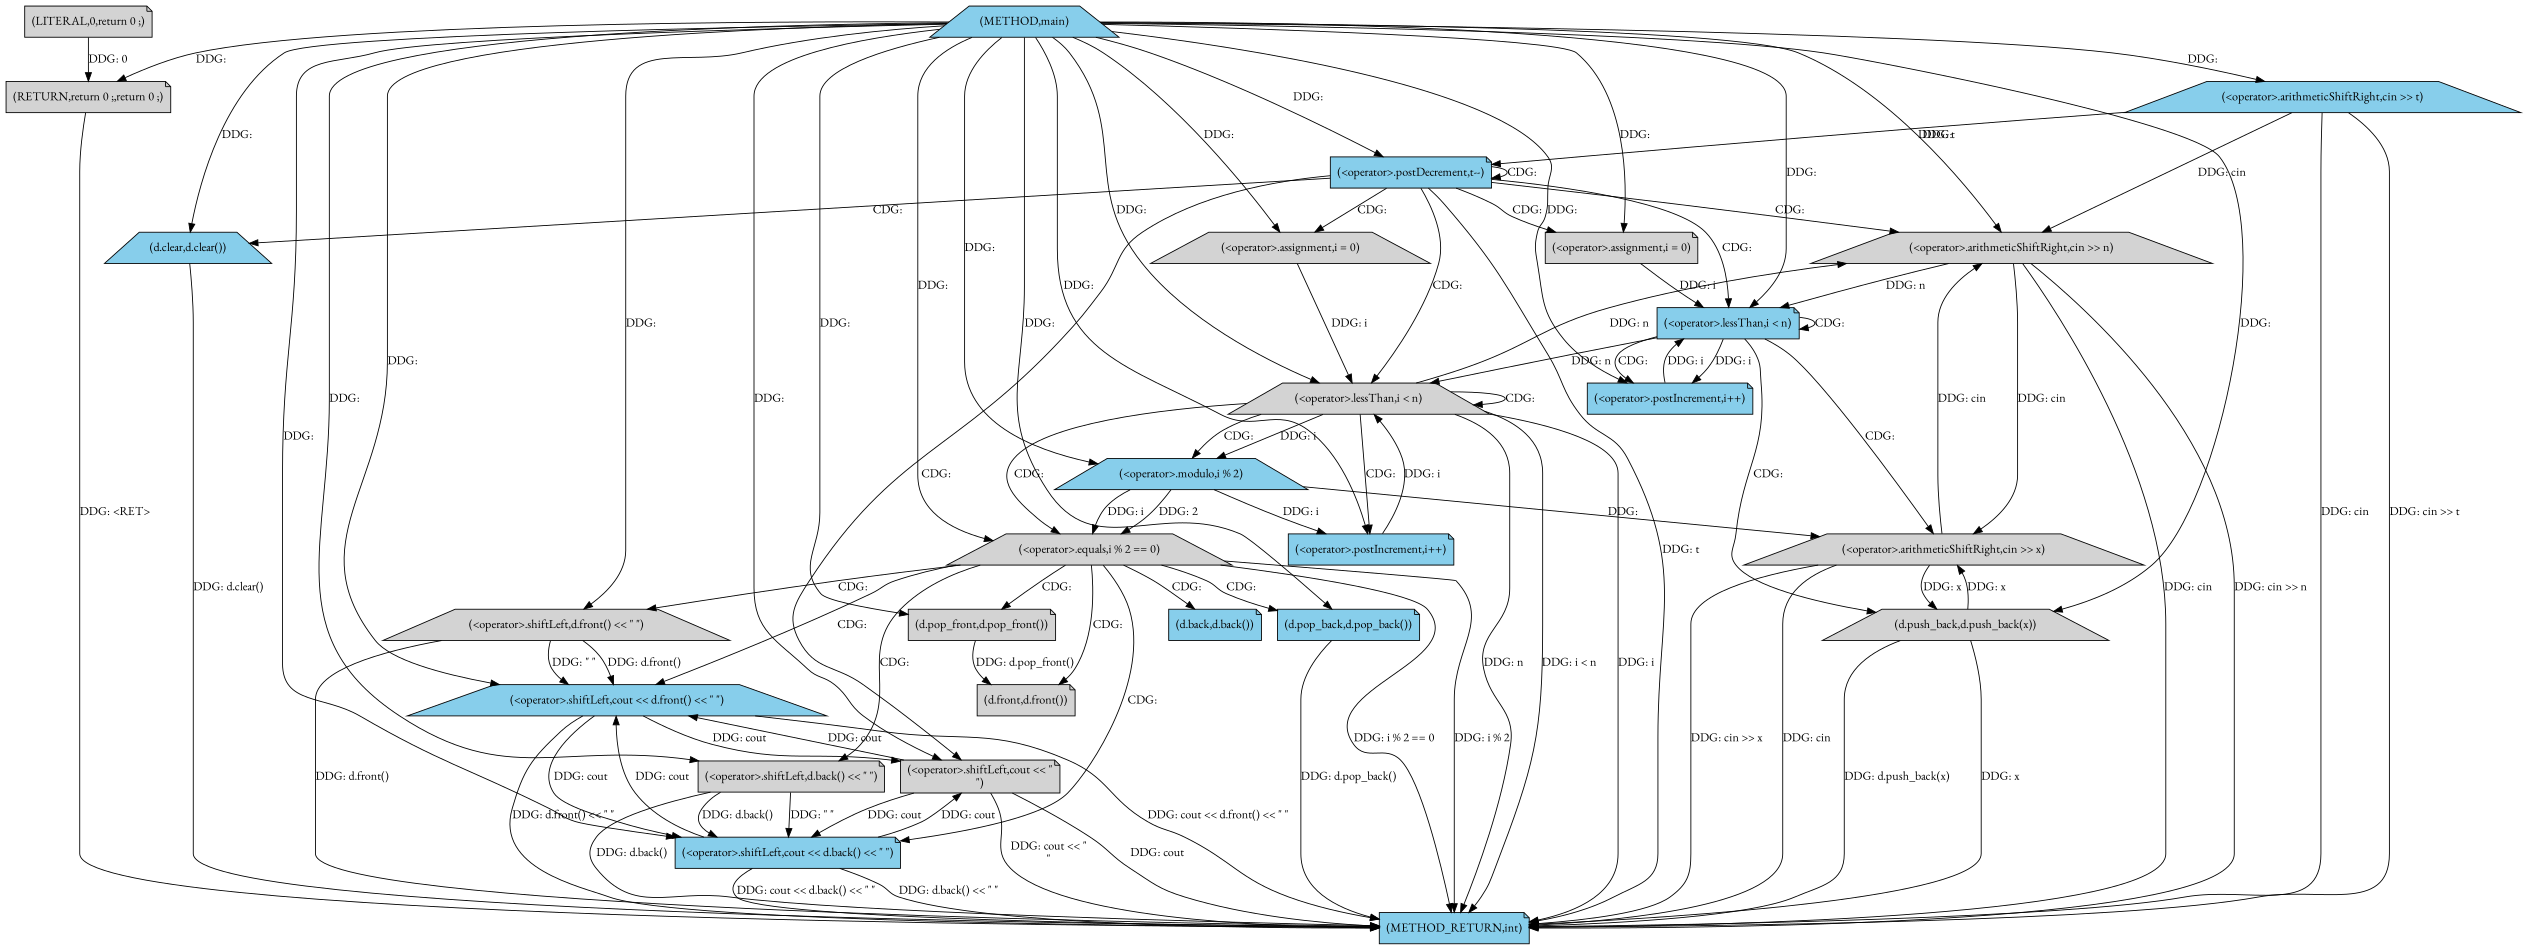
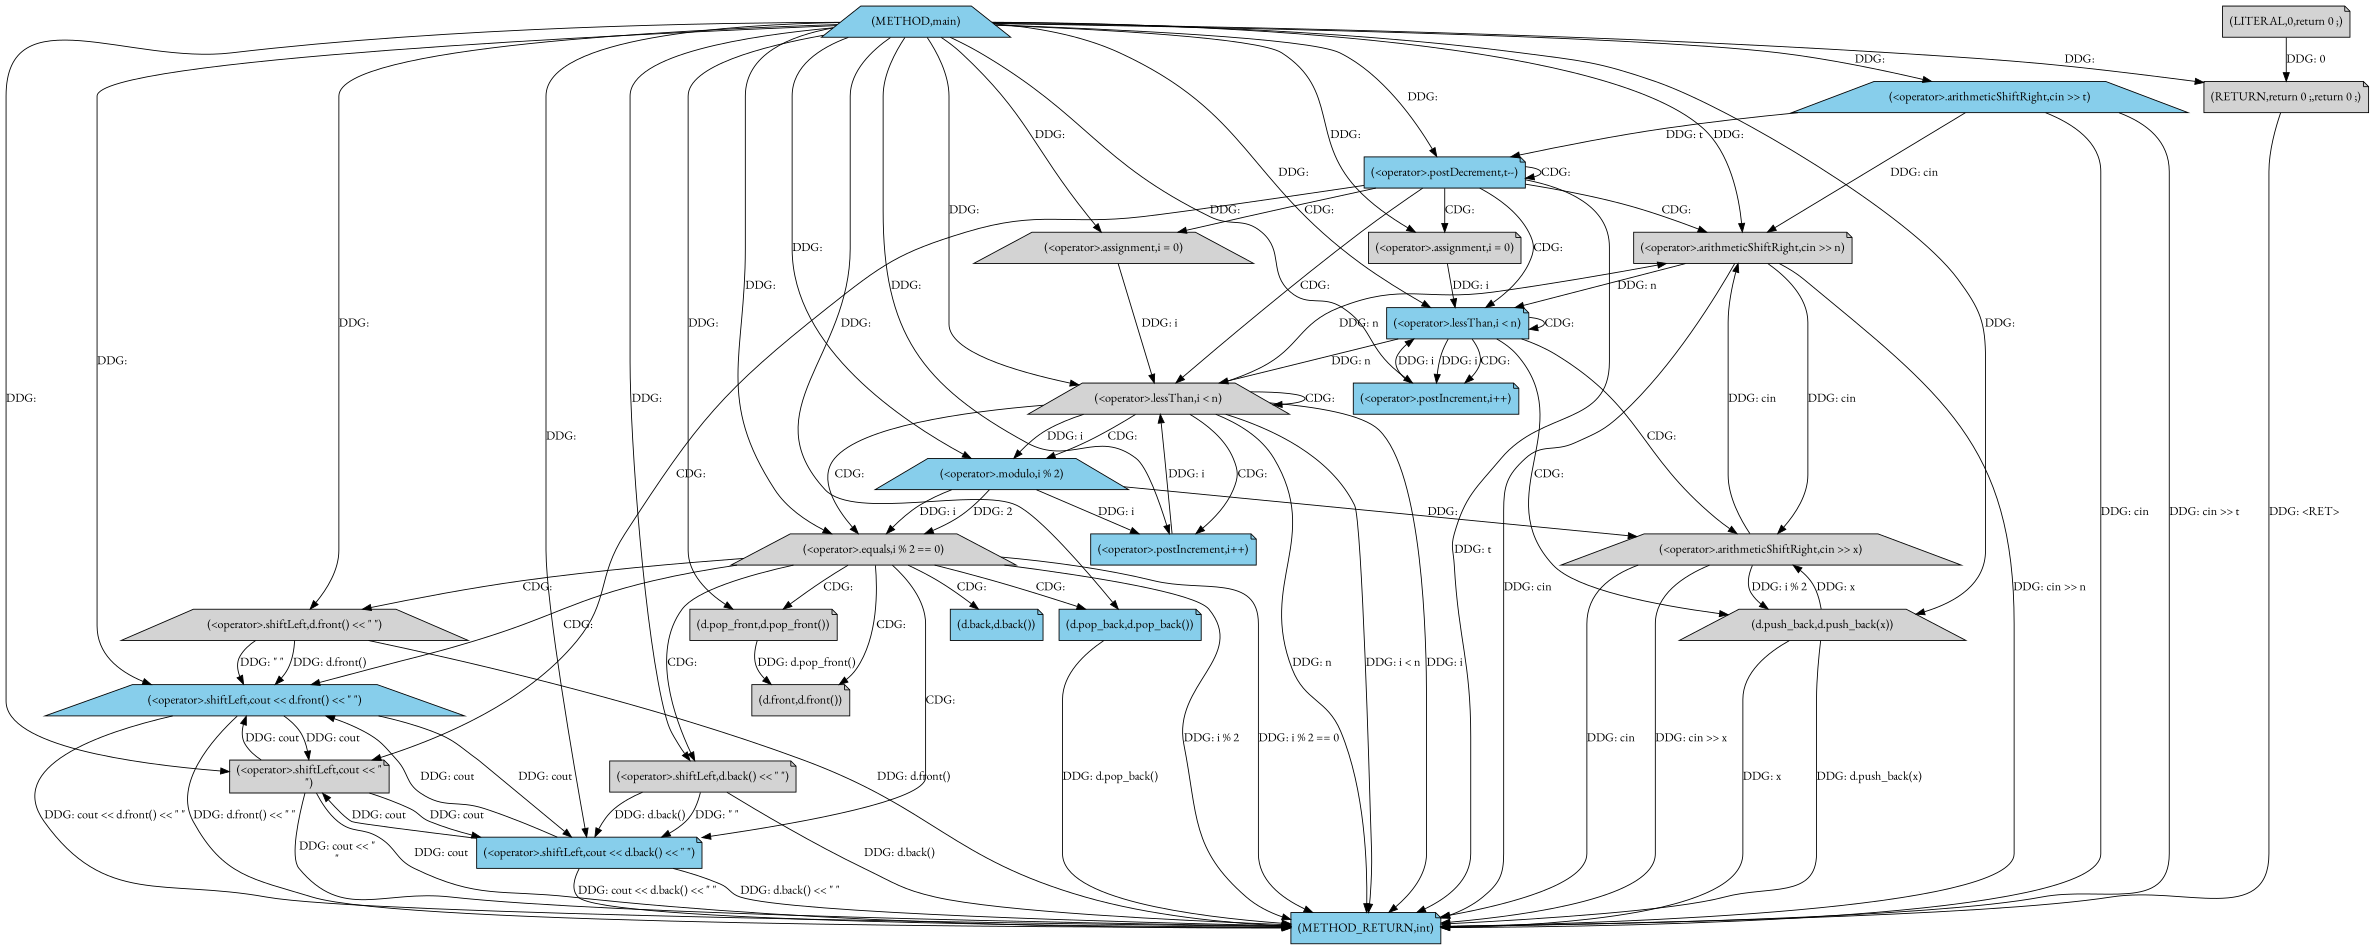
node "(d.clear,d.clear())": removed
node "(<operator>.arithmeticShiftRight,cin >> n)": shape trapezium -> note
edge "(<operator>.arithmeticShiftRight,cin >> x)" -> "(d.push_back,d.push_back(x))": label "DDG: x" -> "DDG: i % 2"
